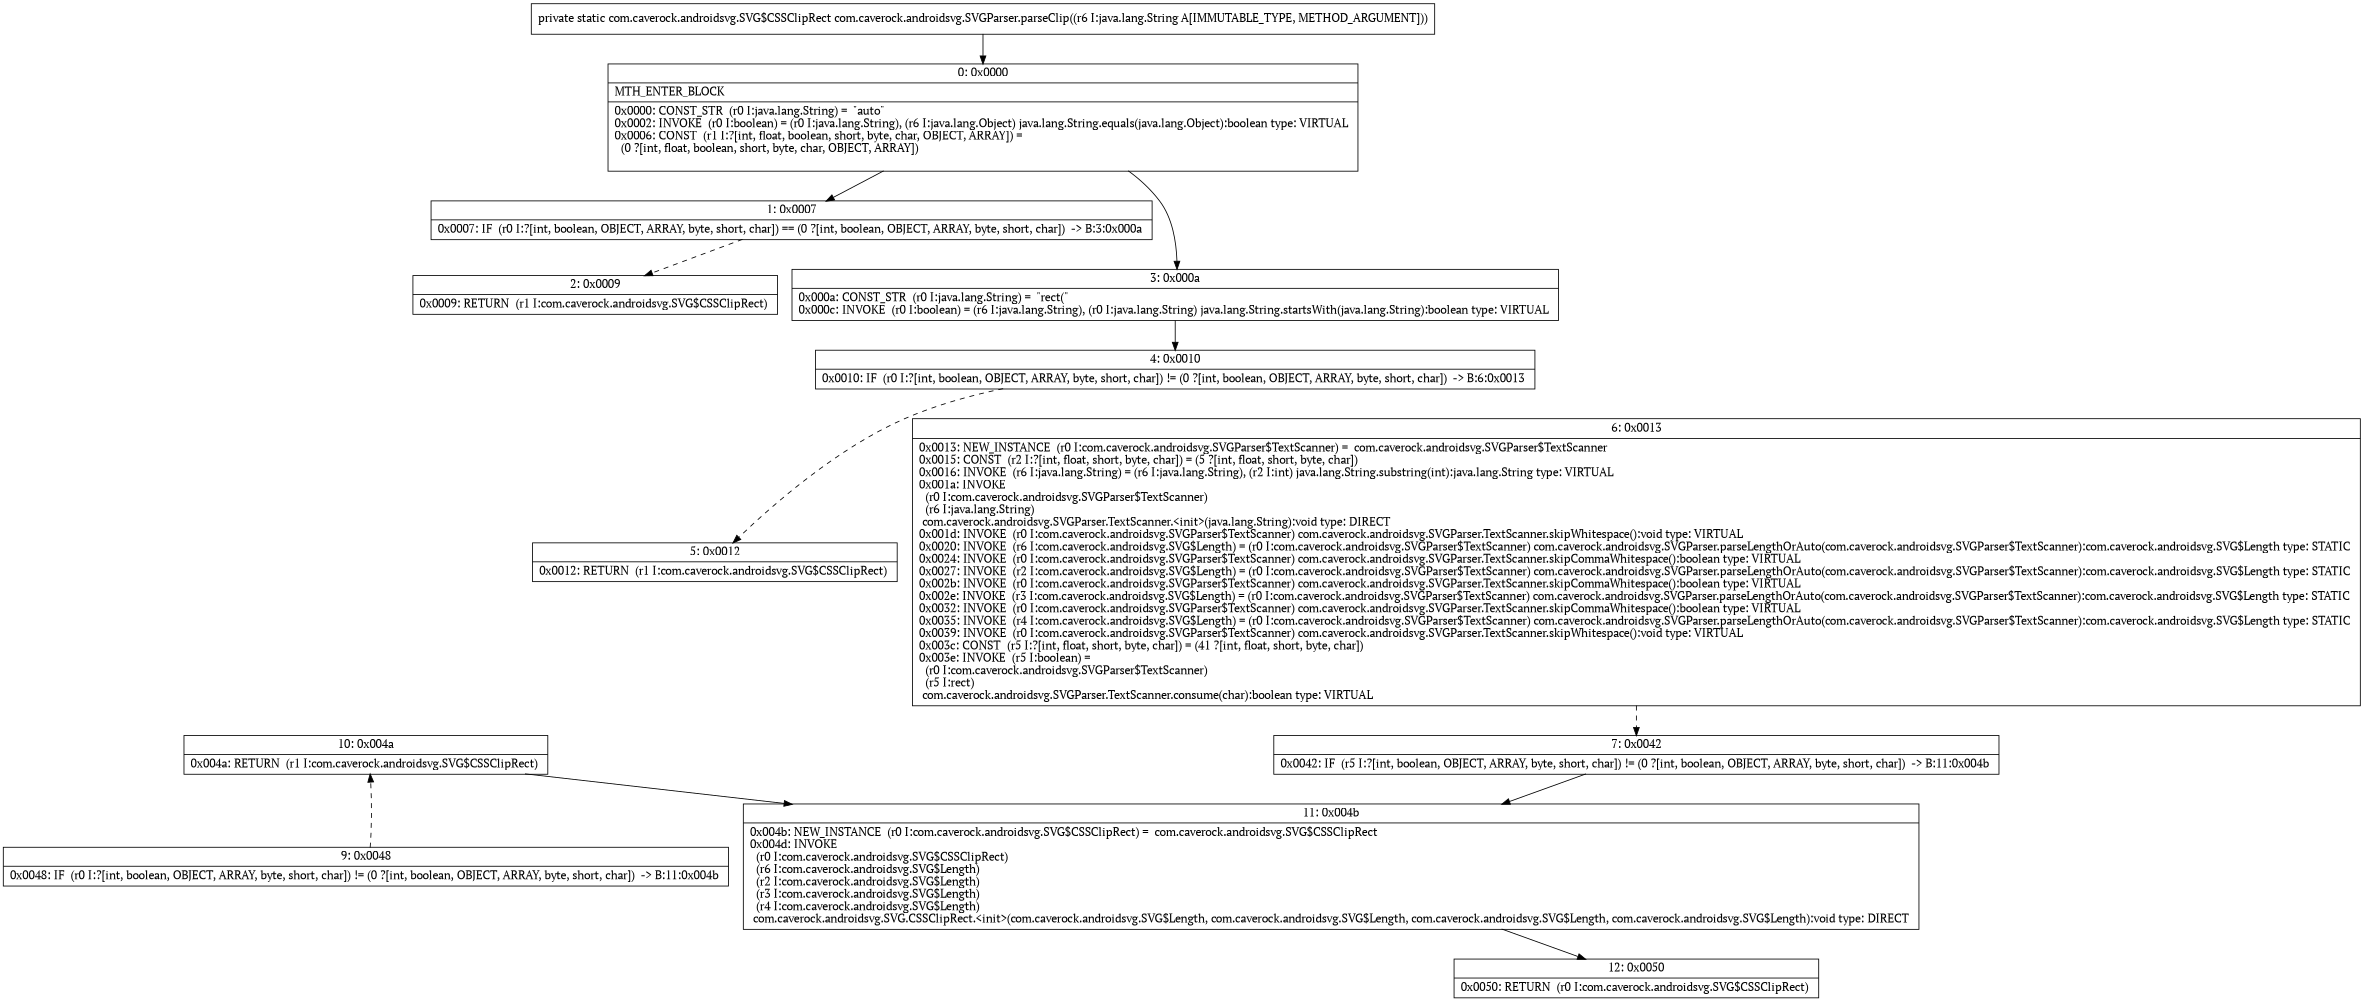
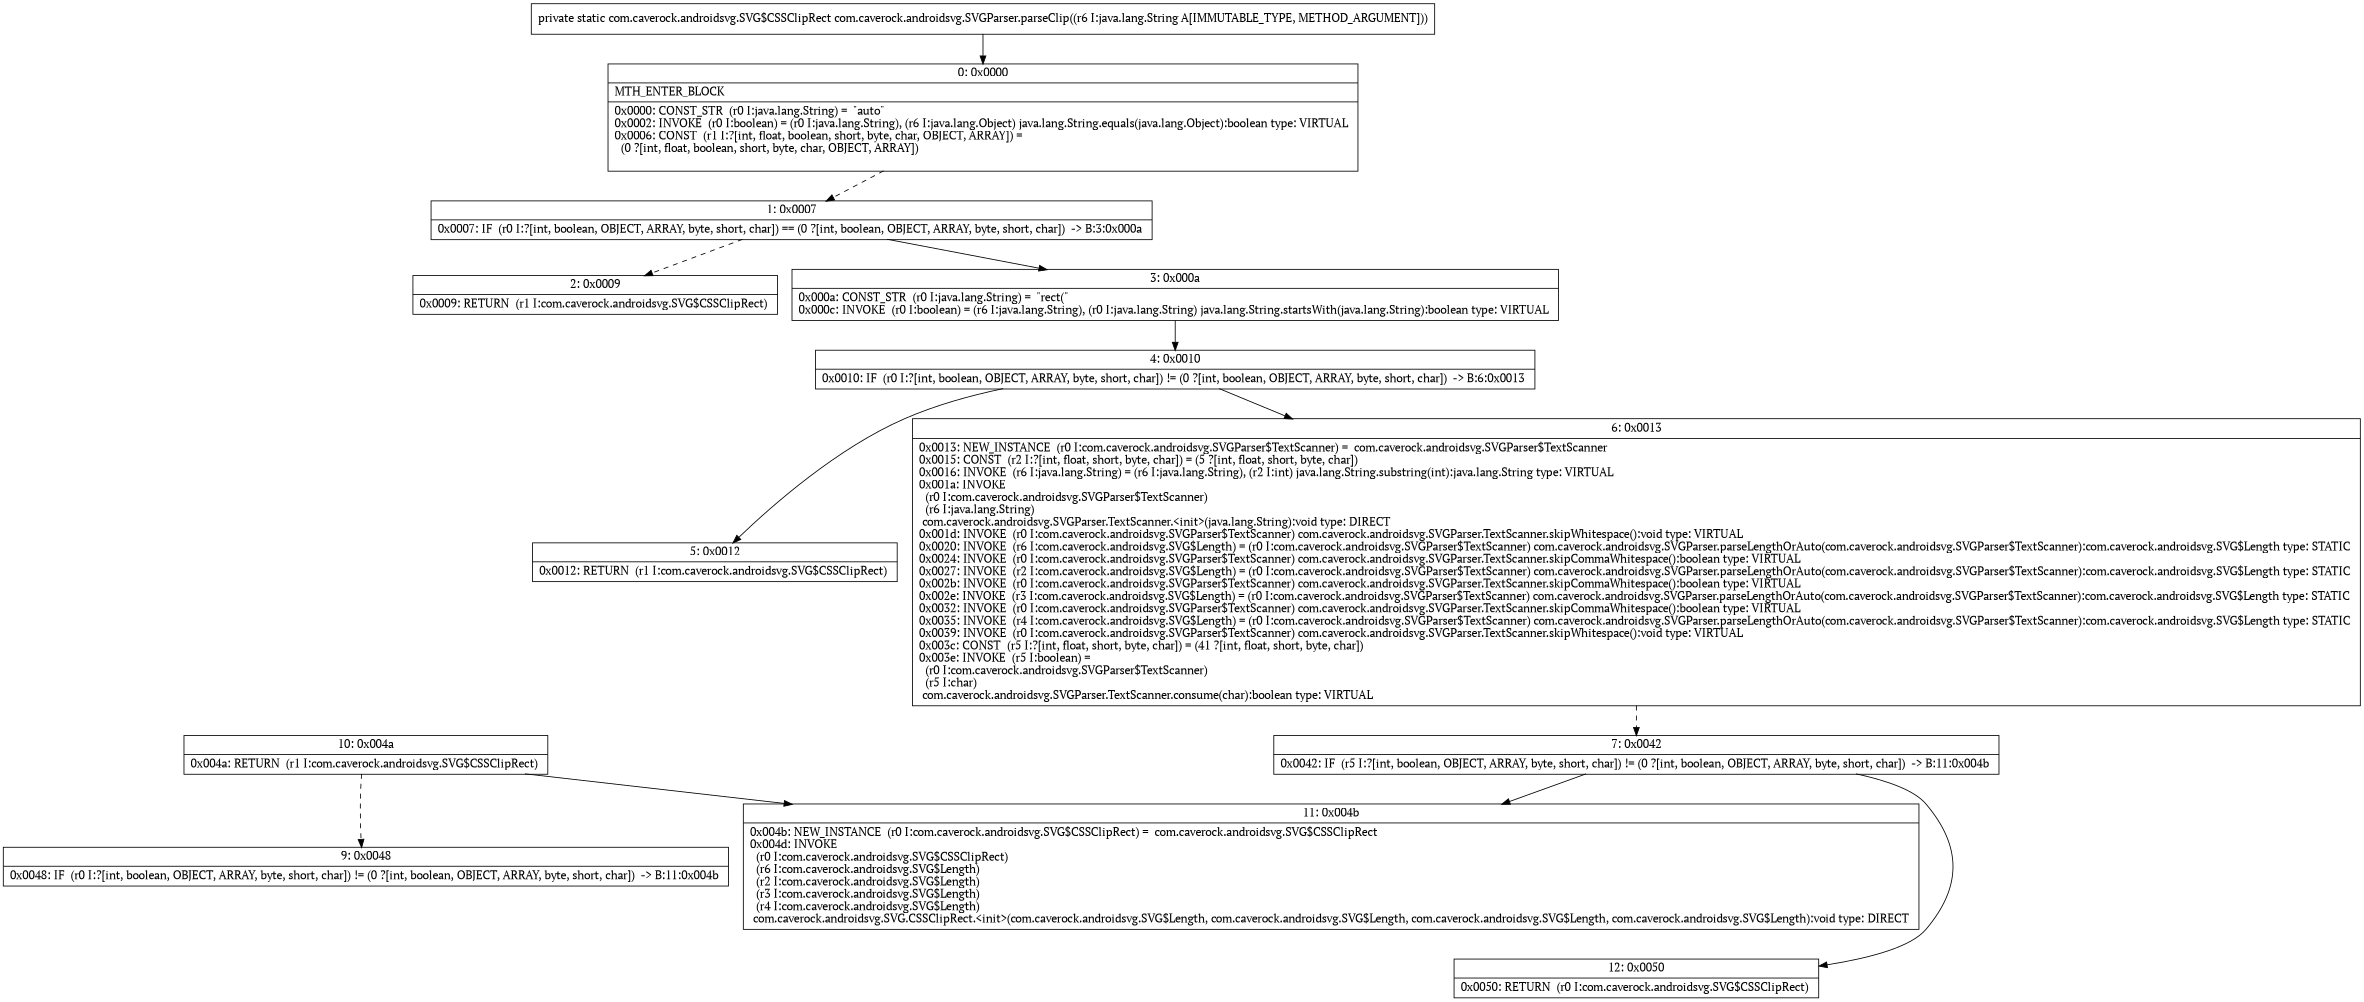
edge "0: 0x0000" -> "1: 0x0007": style solid -> dashed
edge "0: 0x0000" -> "3: 0x000a": now "1: 0x0007" -> "3: 0x000a"
edge "4: 0x0010" -> "6: 0x0013": added
edge "4: 0x0010" -> "5: 0x0012": style dashed -> solid
node "6: 0x0013": text "(r5 I:rect)" -> "(r5 I:char)"
edge "9: 0x0048" -> "10: 0x004a": reversed
edge "11: 0x004b" -> "12: 0x0050": now "7: 0x0042" -> "12: 0x0050"
